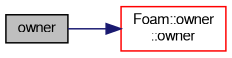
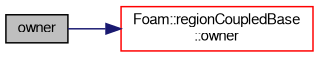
node "Foam::owner ::owner": label "Foam::owner ::owner" -> "Foam::regionCoupledBase ::owner"
